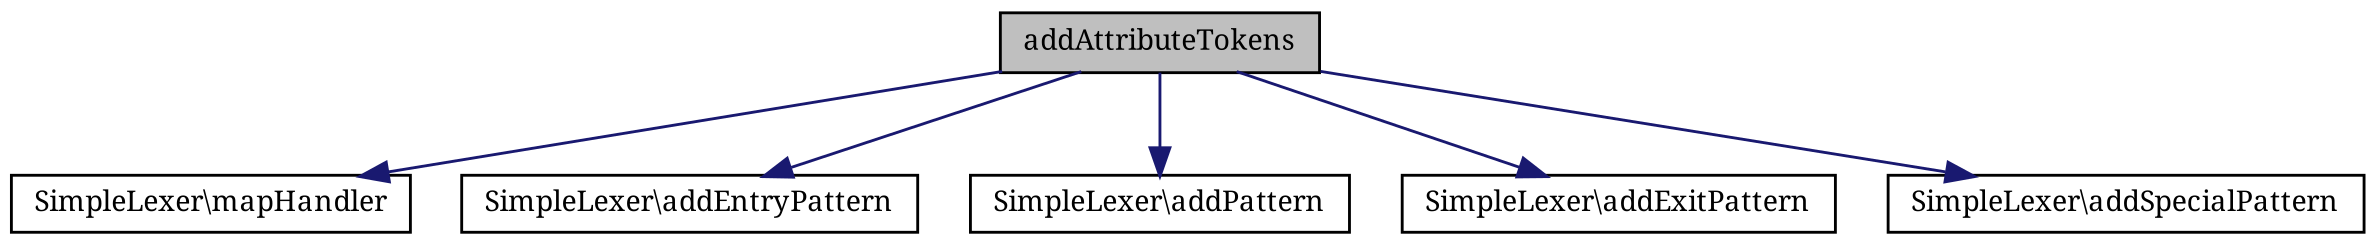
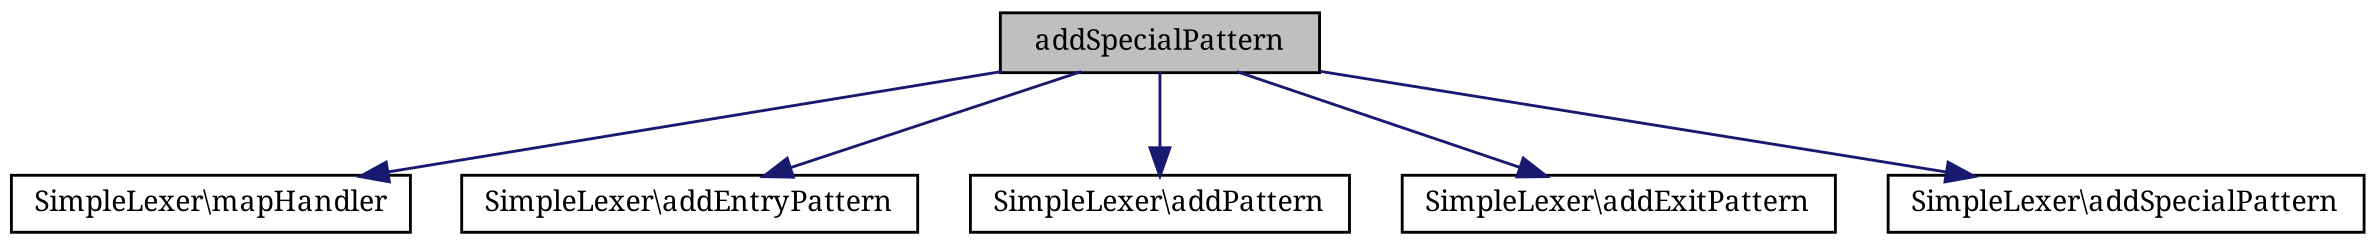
node "addAttributeTokens": label "addAttributeTokens" -> "addSpecialPattern"
